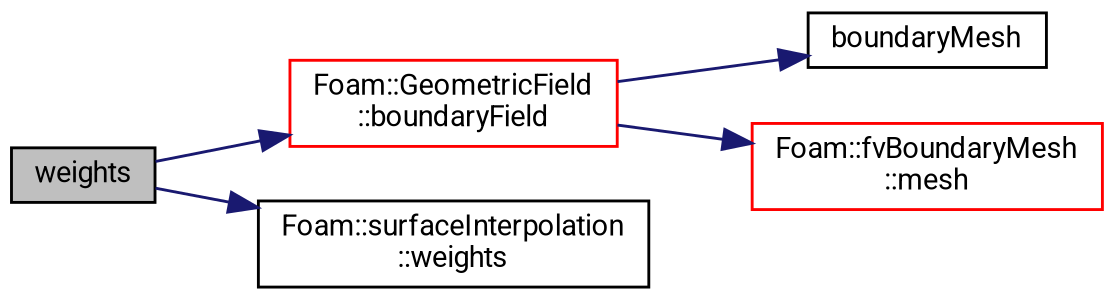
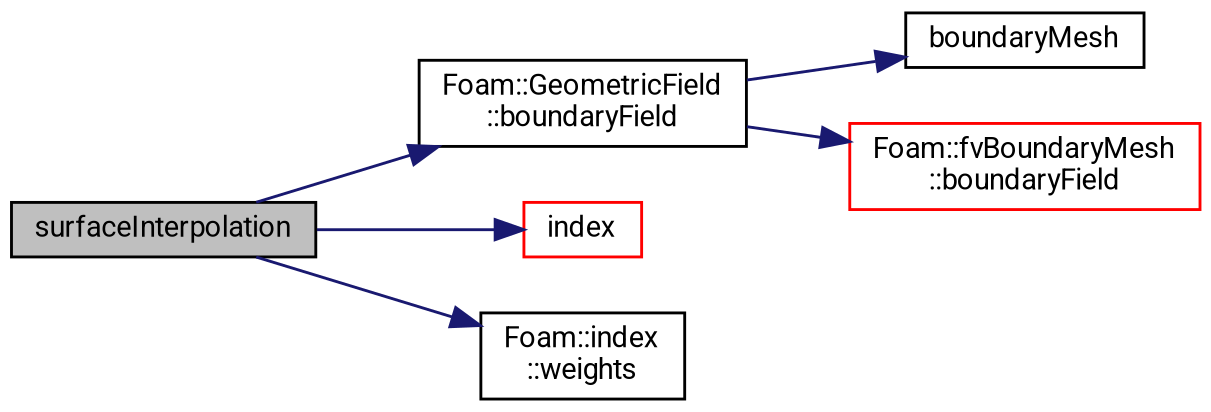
node "Foam::GeometricField ::boundaryField": color red -> black
node "Foam::fvBoundaryMesh ::mesh": label "Foam::fvBoundaryMesh ::mesh" -> "Foam::fvBoundaryMesh ::boundaryField"
node "weights": label "weights" -> "surfaceInterpolation"
node "index": added
node "Foam::surfaceInterpolation ::weights": label "Foam::surfaceInterpolation ::weights" -> "Foam::index ::weights"
